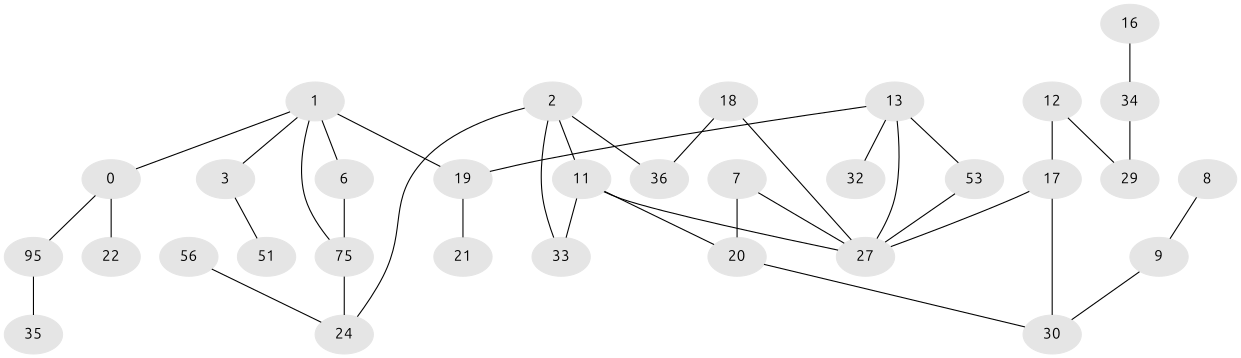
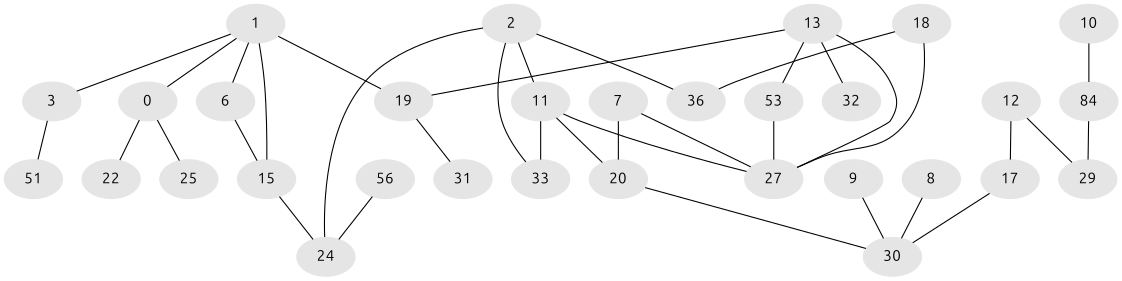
node "16": label "16" -> "10"
node "34": label "34" -> "84"
edge "8" -- "9": now "8" -- "30"
edge "17" -- "27": removed
node "95": label "95" -> "25"
node "75": label "75" -> "15"
node "21": label "21" -> "31"
node "35": removed
